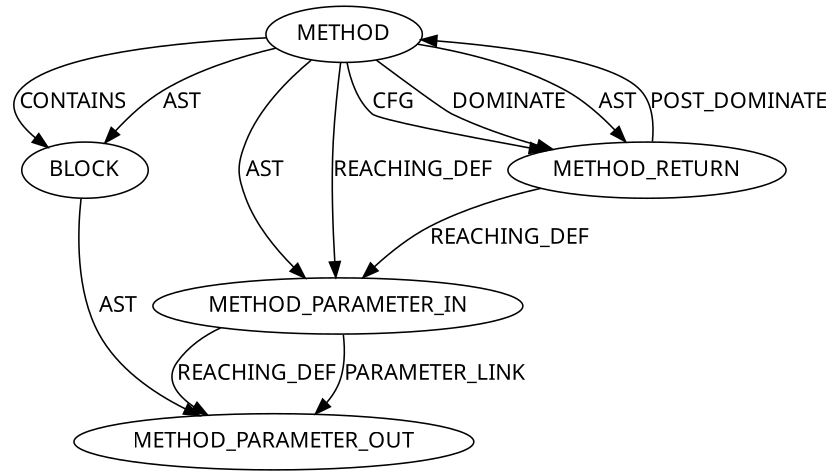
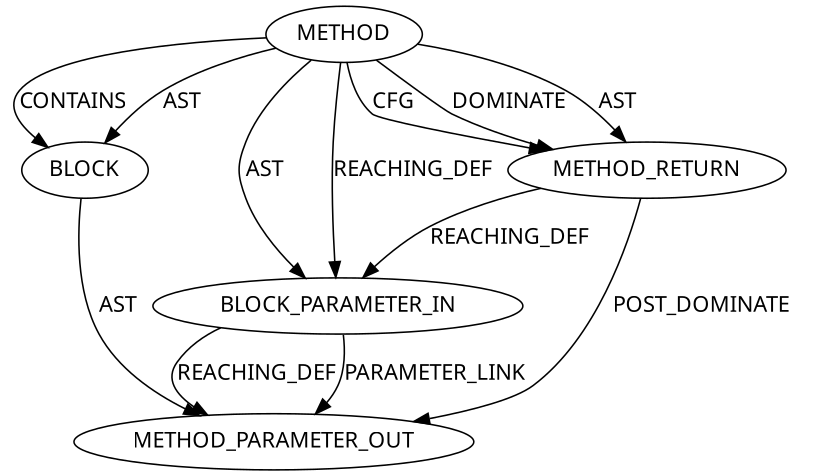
edge "METHOD_RETURN" -> "METHOD": now "METHOD_RETURN" -> "METHOD_PARAMETER_OUT"
node "METHOD_PARAMETER_IN": label "METHOD_PARAMETER_IN" -> "BLOCK_PARAMETER_IN"
